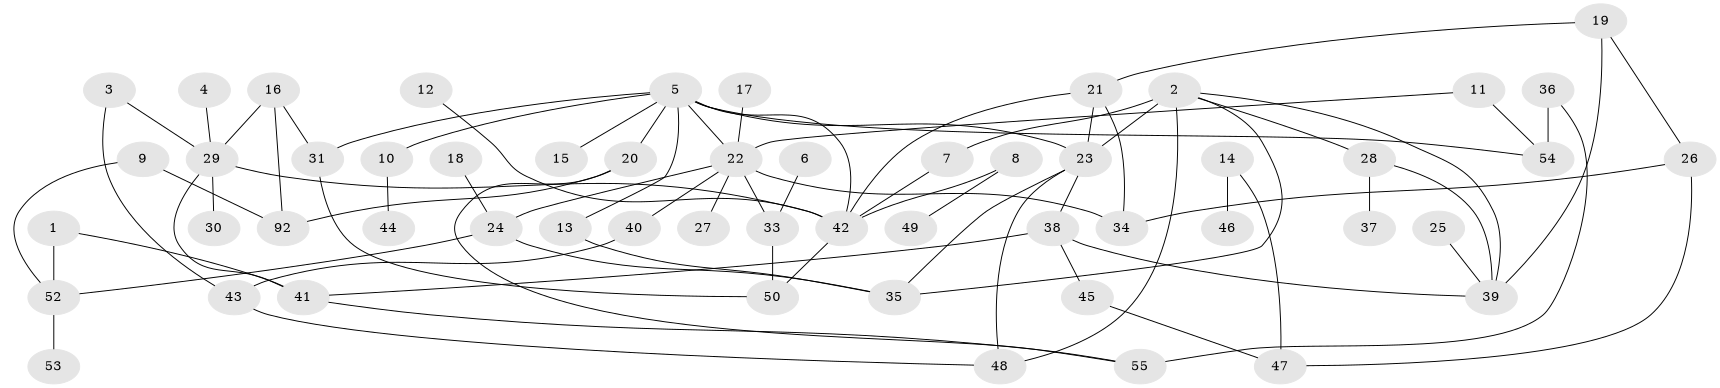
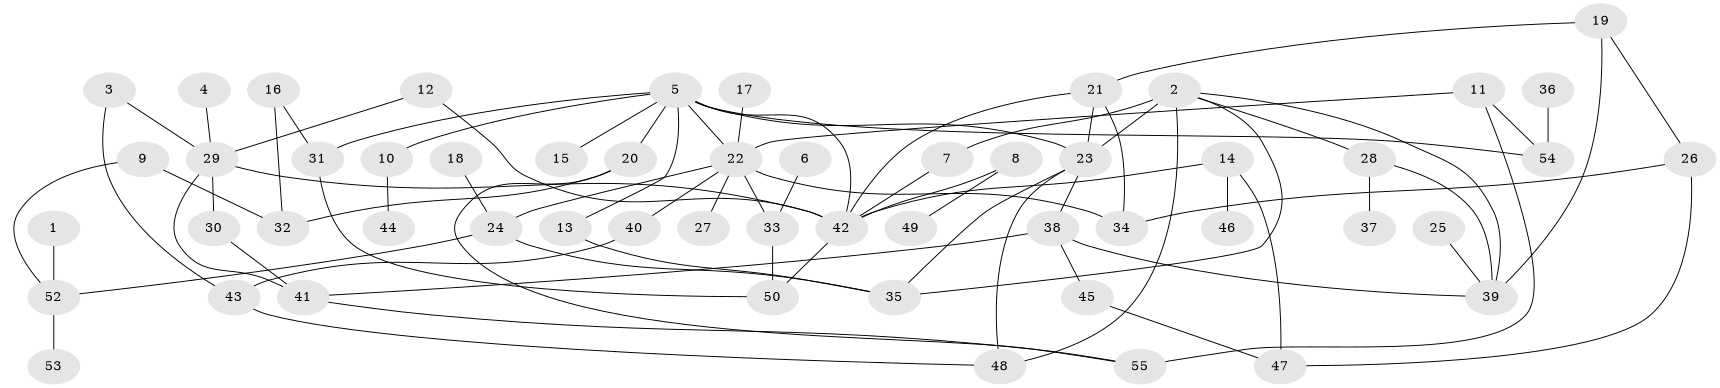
edge "16" -- "29": now "12" -- "29"
edge "14" -- "42": added
node "92": label "92" -> "32"
edge "1" -- "41": now "30" -- "41"
edge "36" -- "55": now "11" -- "55"
